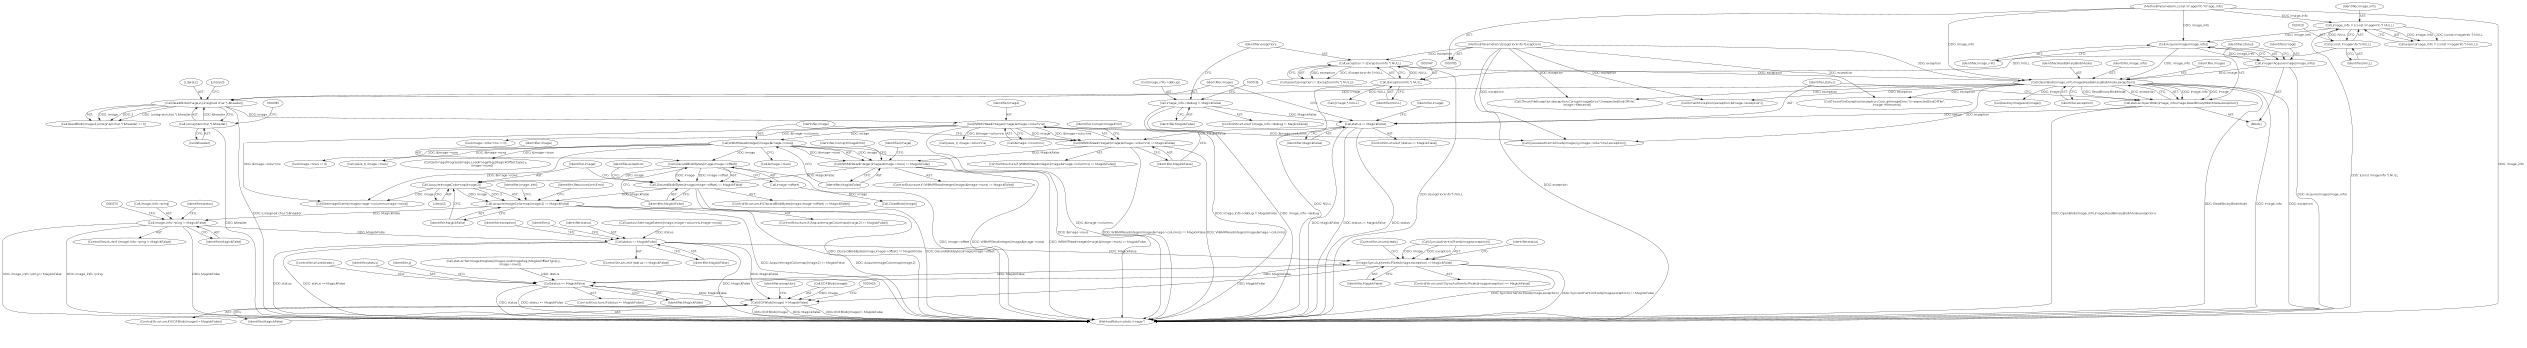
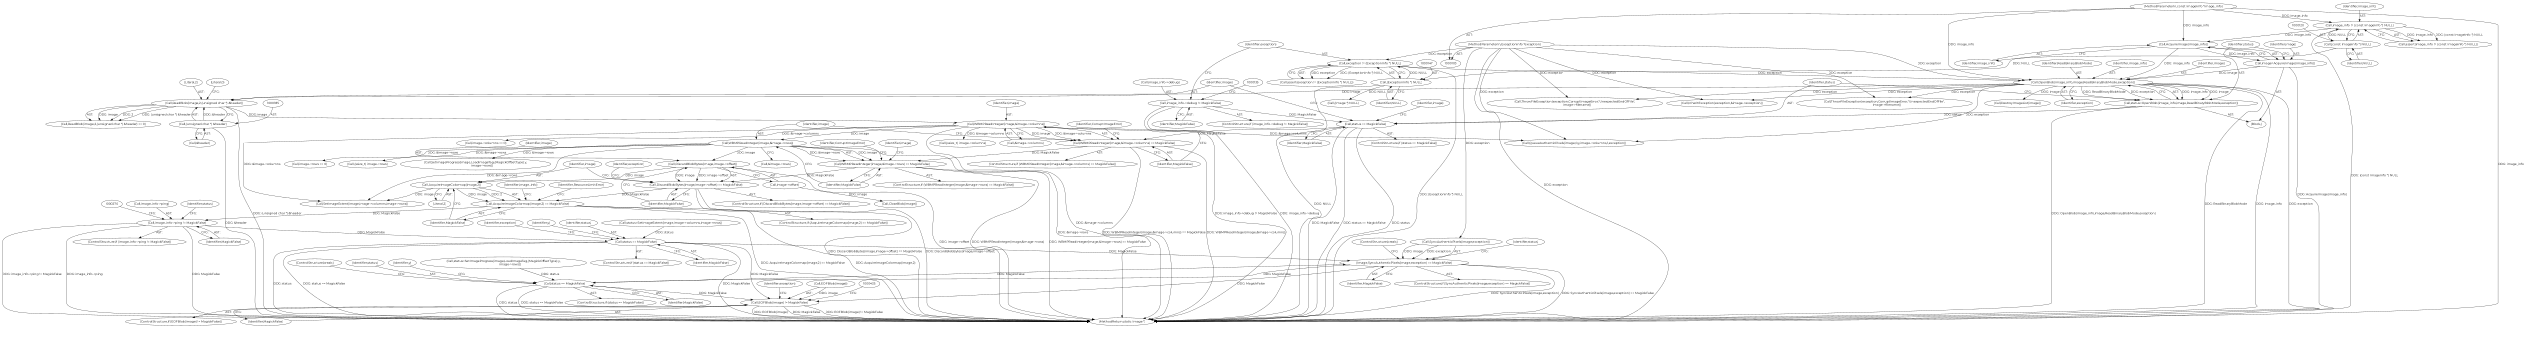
edge "1000185" -> "(Call,(unsigned char *) &header)": label "CFG: " -> "AST: "
edge "(MethodParameterIn,ExceptionInfo *exception)" -> "(Call,SyncAuthenticPixels(image,exception))": added, label "DDG: exception"
